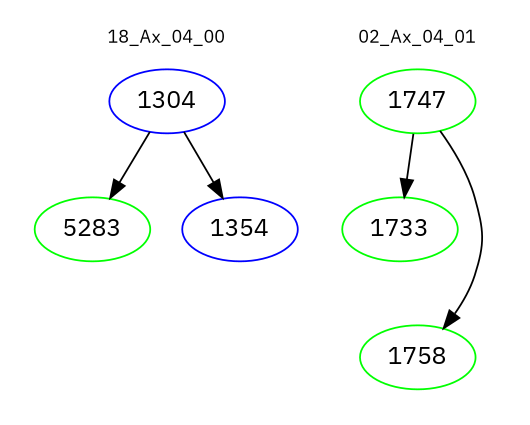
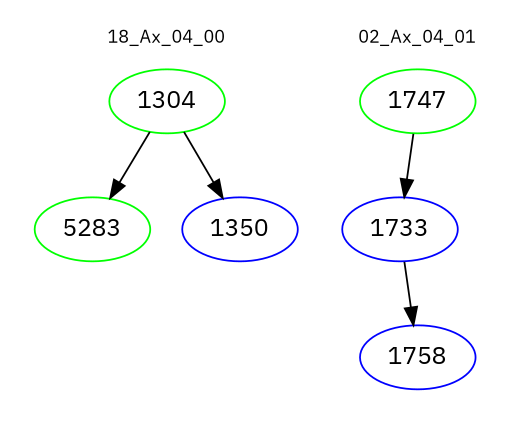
node "1304": color blue -> green
edge "1747" -> "1758": now "1733" -> "1758"
node "1354": label "1354" -> "1350"
node "1733": color green -> blue
node "1758": color green -> blue
